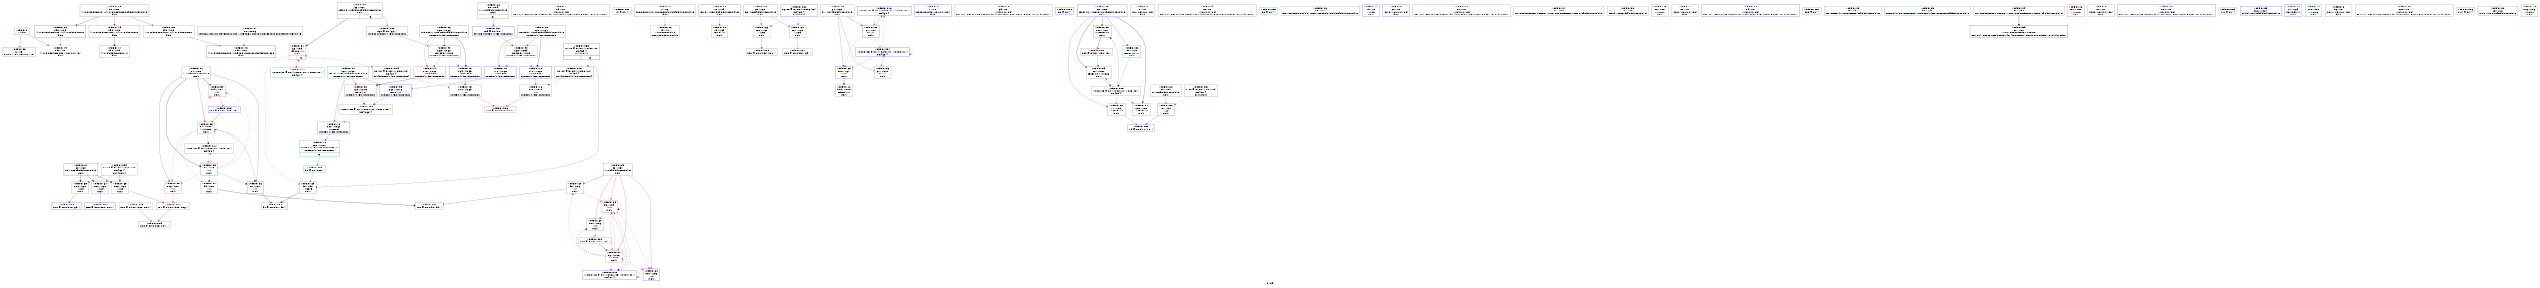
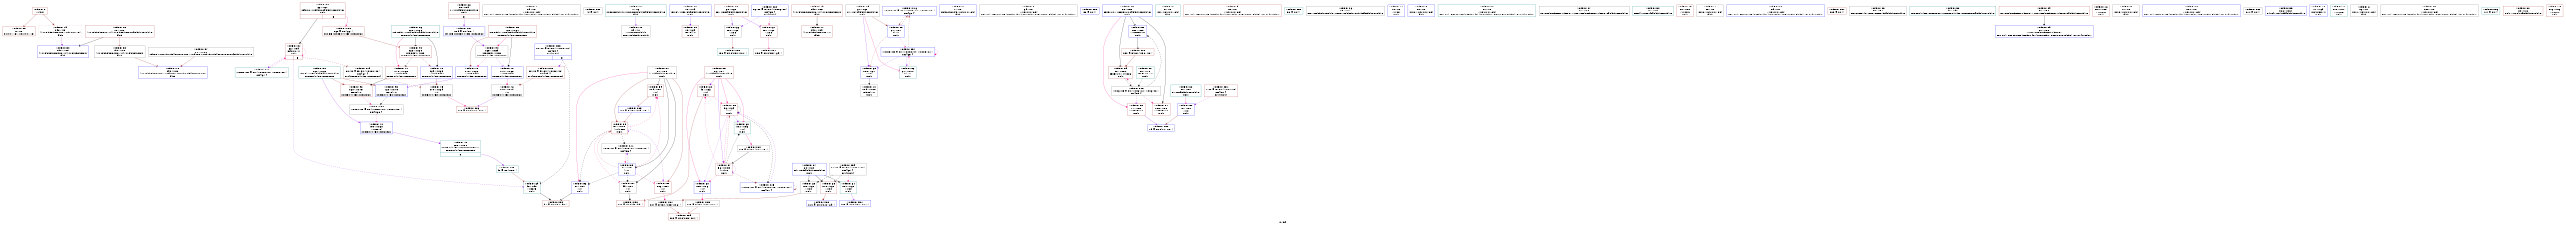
edge "NodeID: 15" -> "NodeID: 49": removed
edge "NodeID: 23" -> "NodeID: 81": removed
edge "NodeID: 37" -> "NodeID: 78": style dashed -> solid
edge "NodeID: 51" -> "NodeID: 79": reversed
edge "NodeID: 92" -> "NodeID: 138": color black -> deeppink
edge "NodeID: 24" -> "NodeID: 57": added
edge "NodeID: 61" -> "NodeID: 125": added
